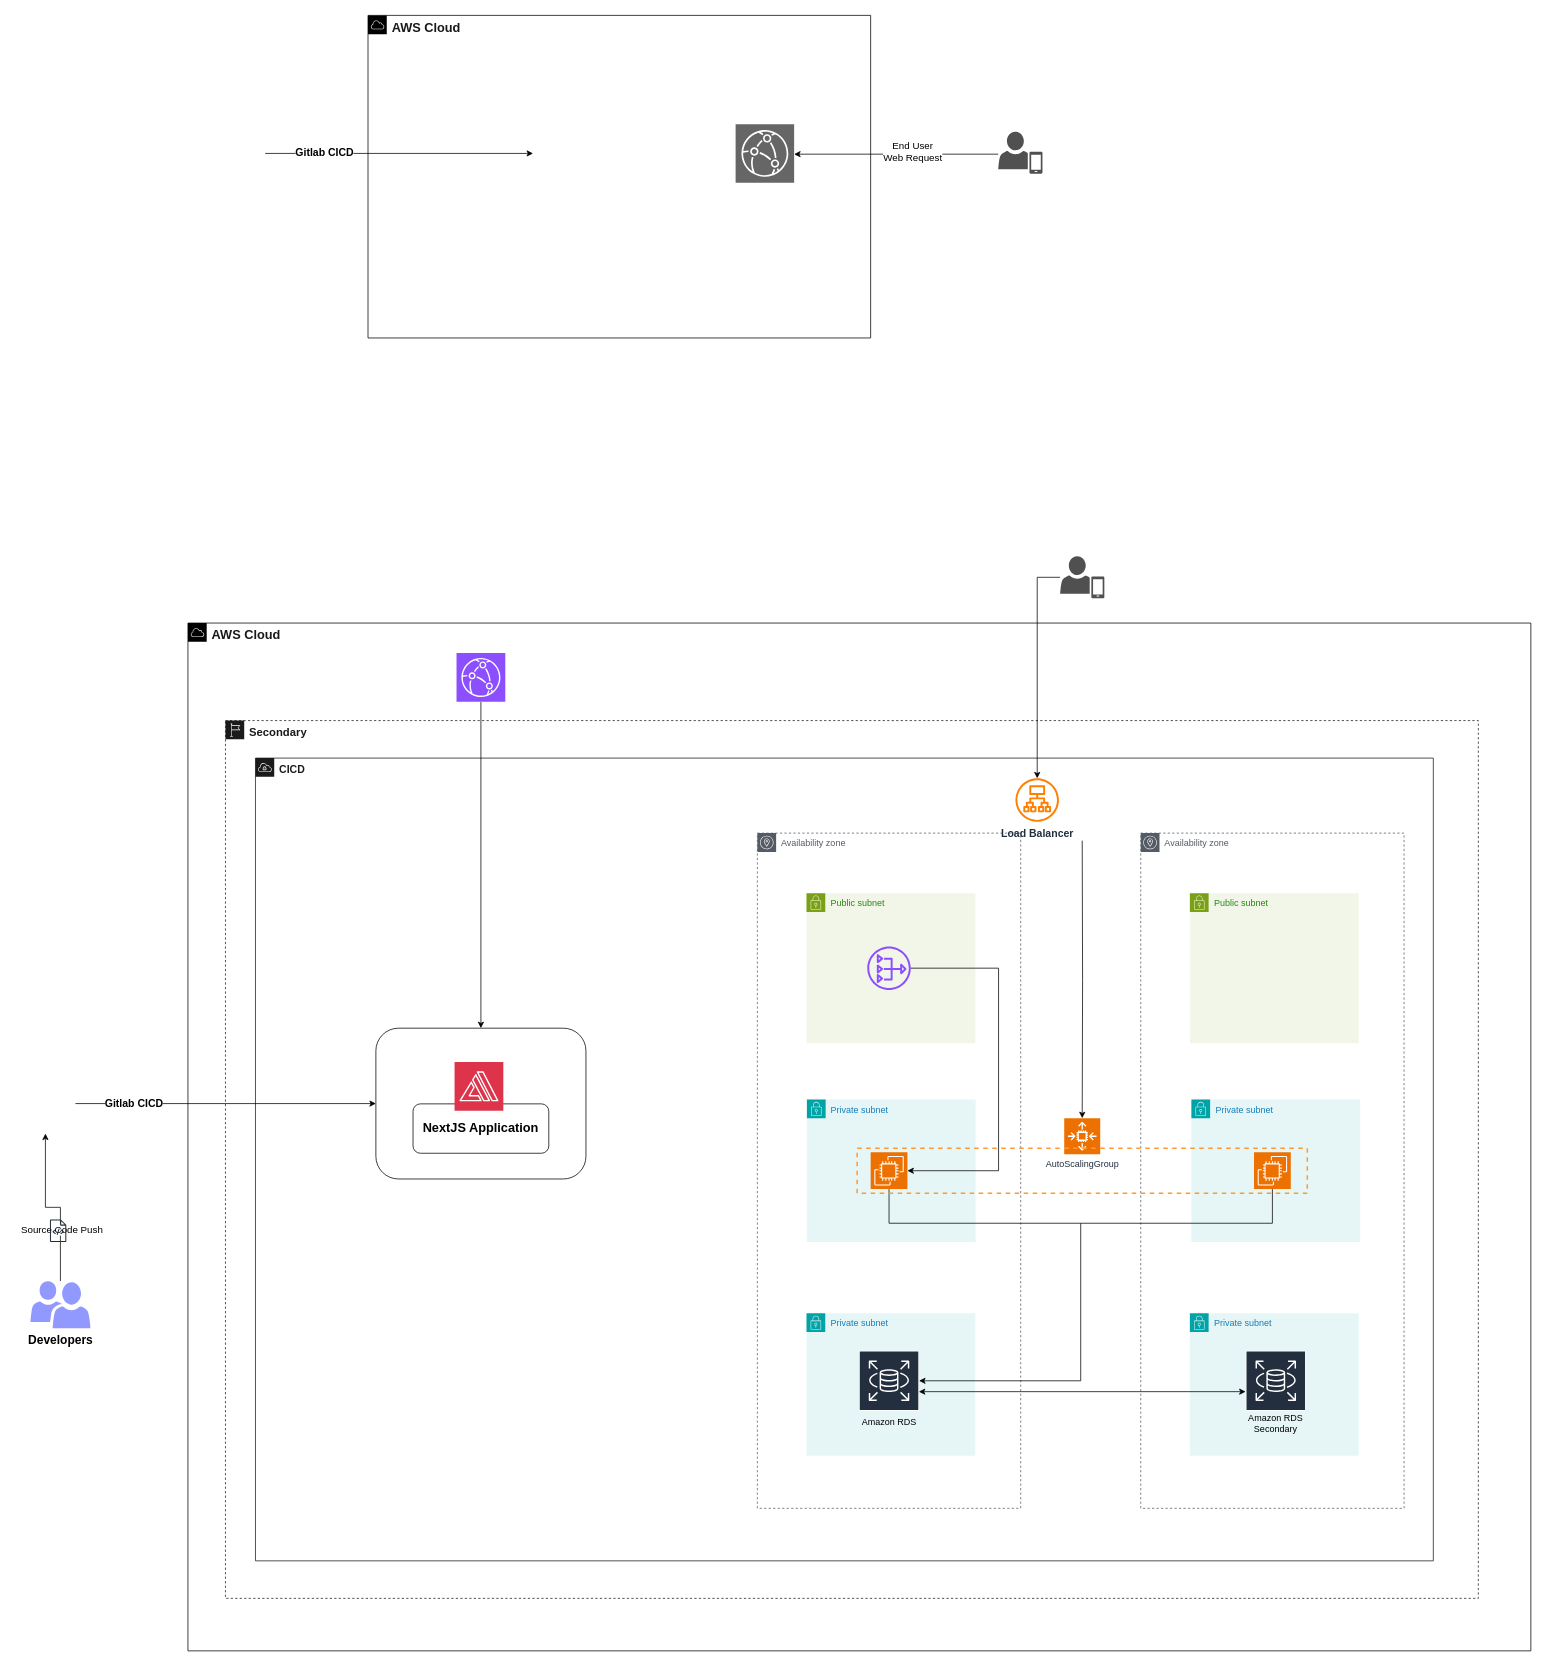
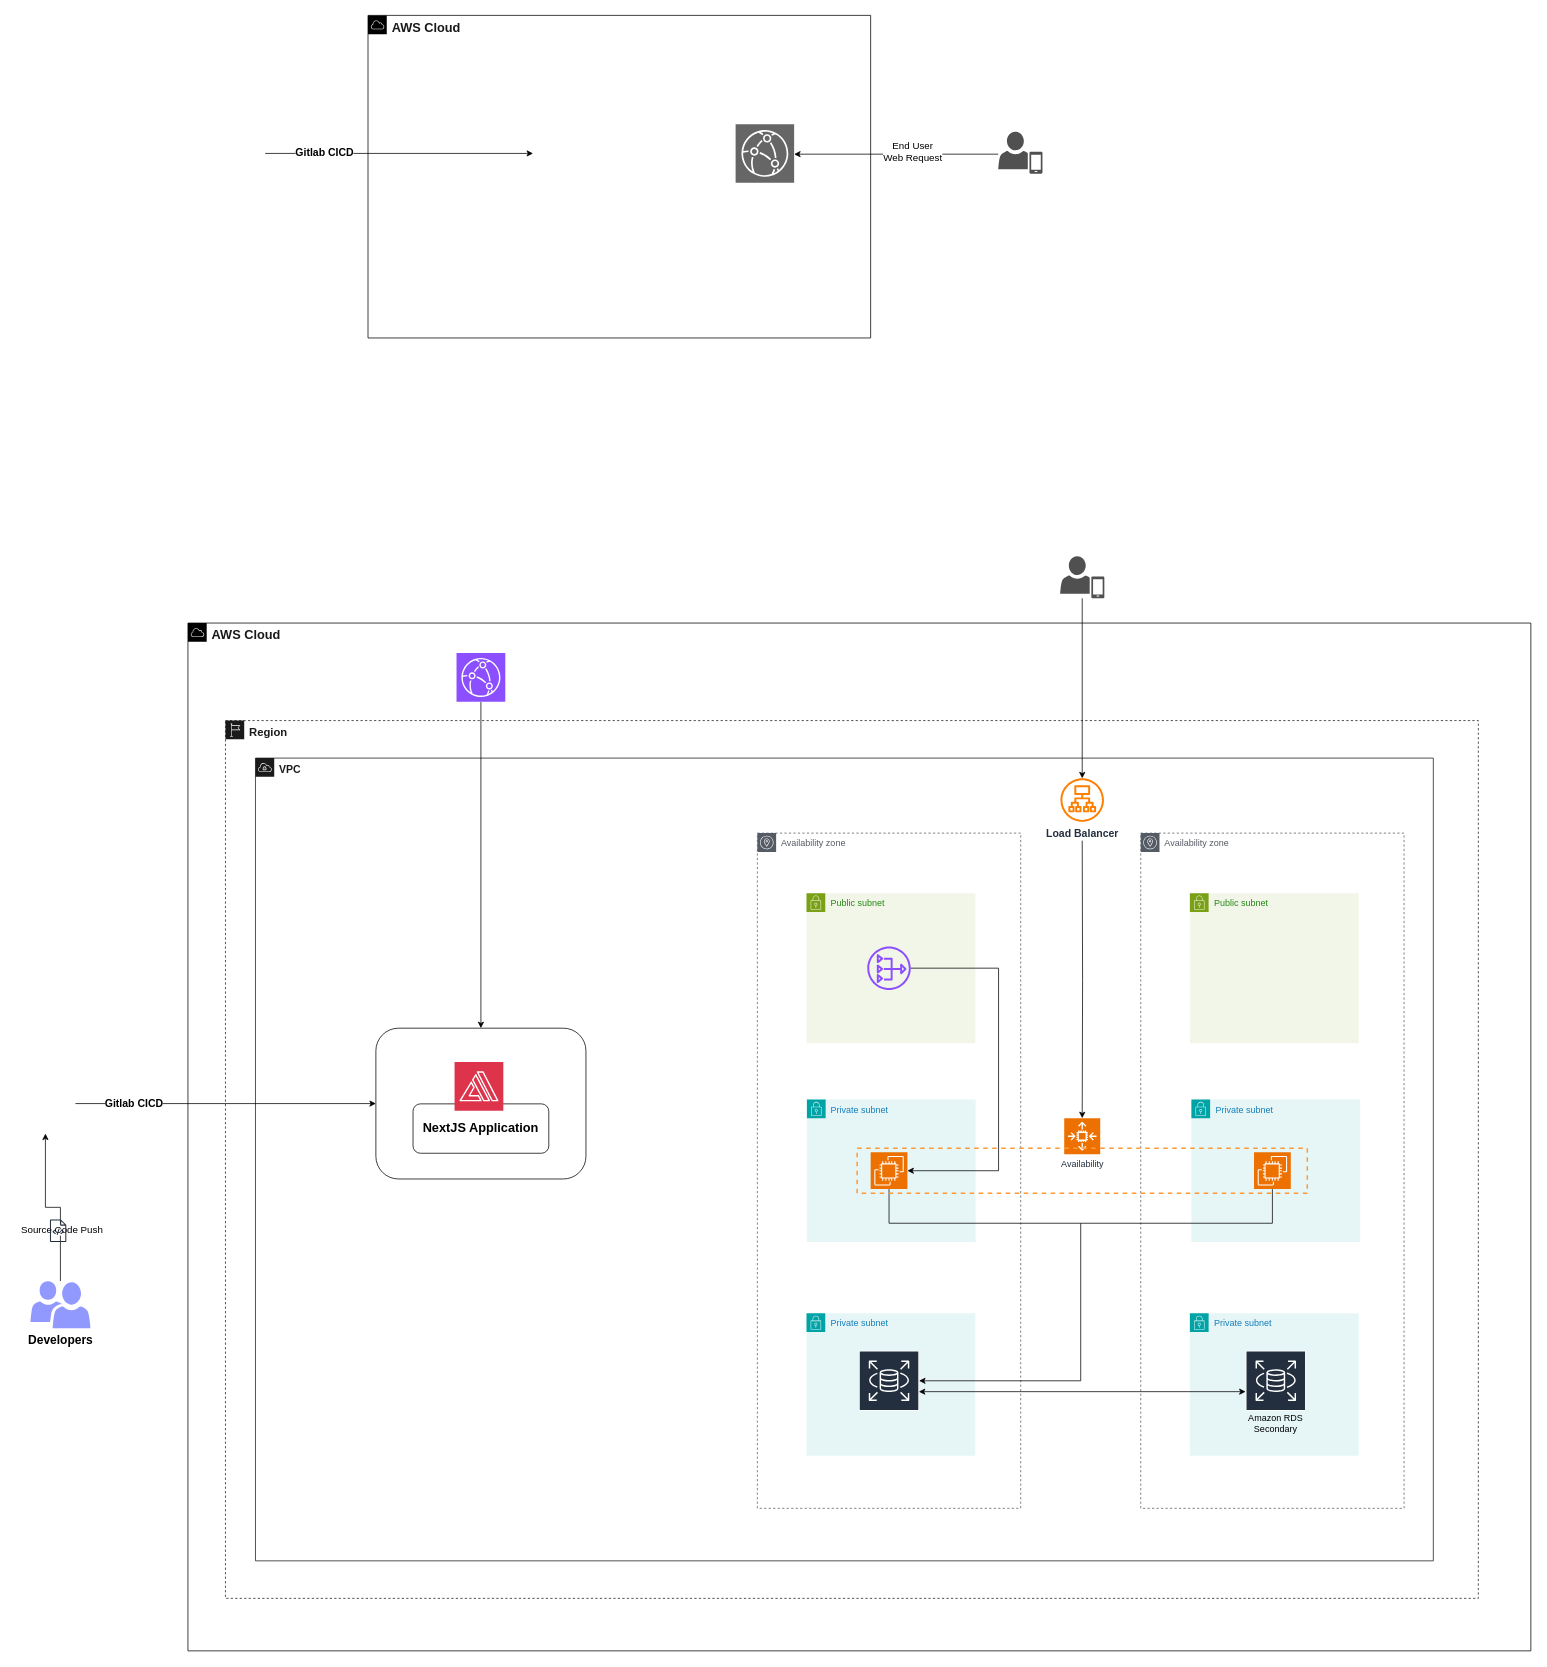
node "Secondary": label "Secondary" -> "Region"
node "CICD": label "CICD" -> "VPC"
node "Load Balancer": moved (1037, 800) -> (1082, 800)
node "AutoScalingGroup": label "AutoScalingGroup" -> "Availability"
node "Amazon RDS": removed
